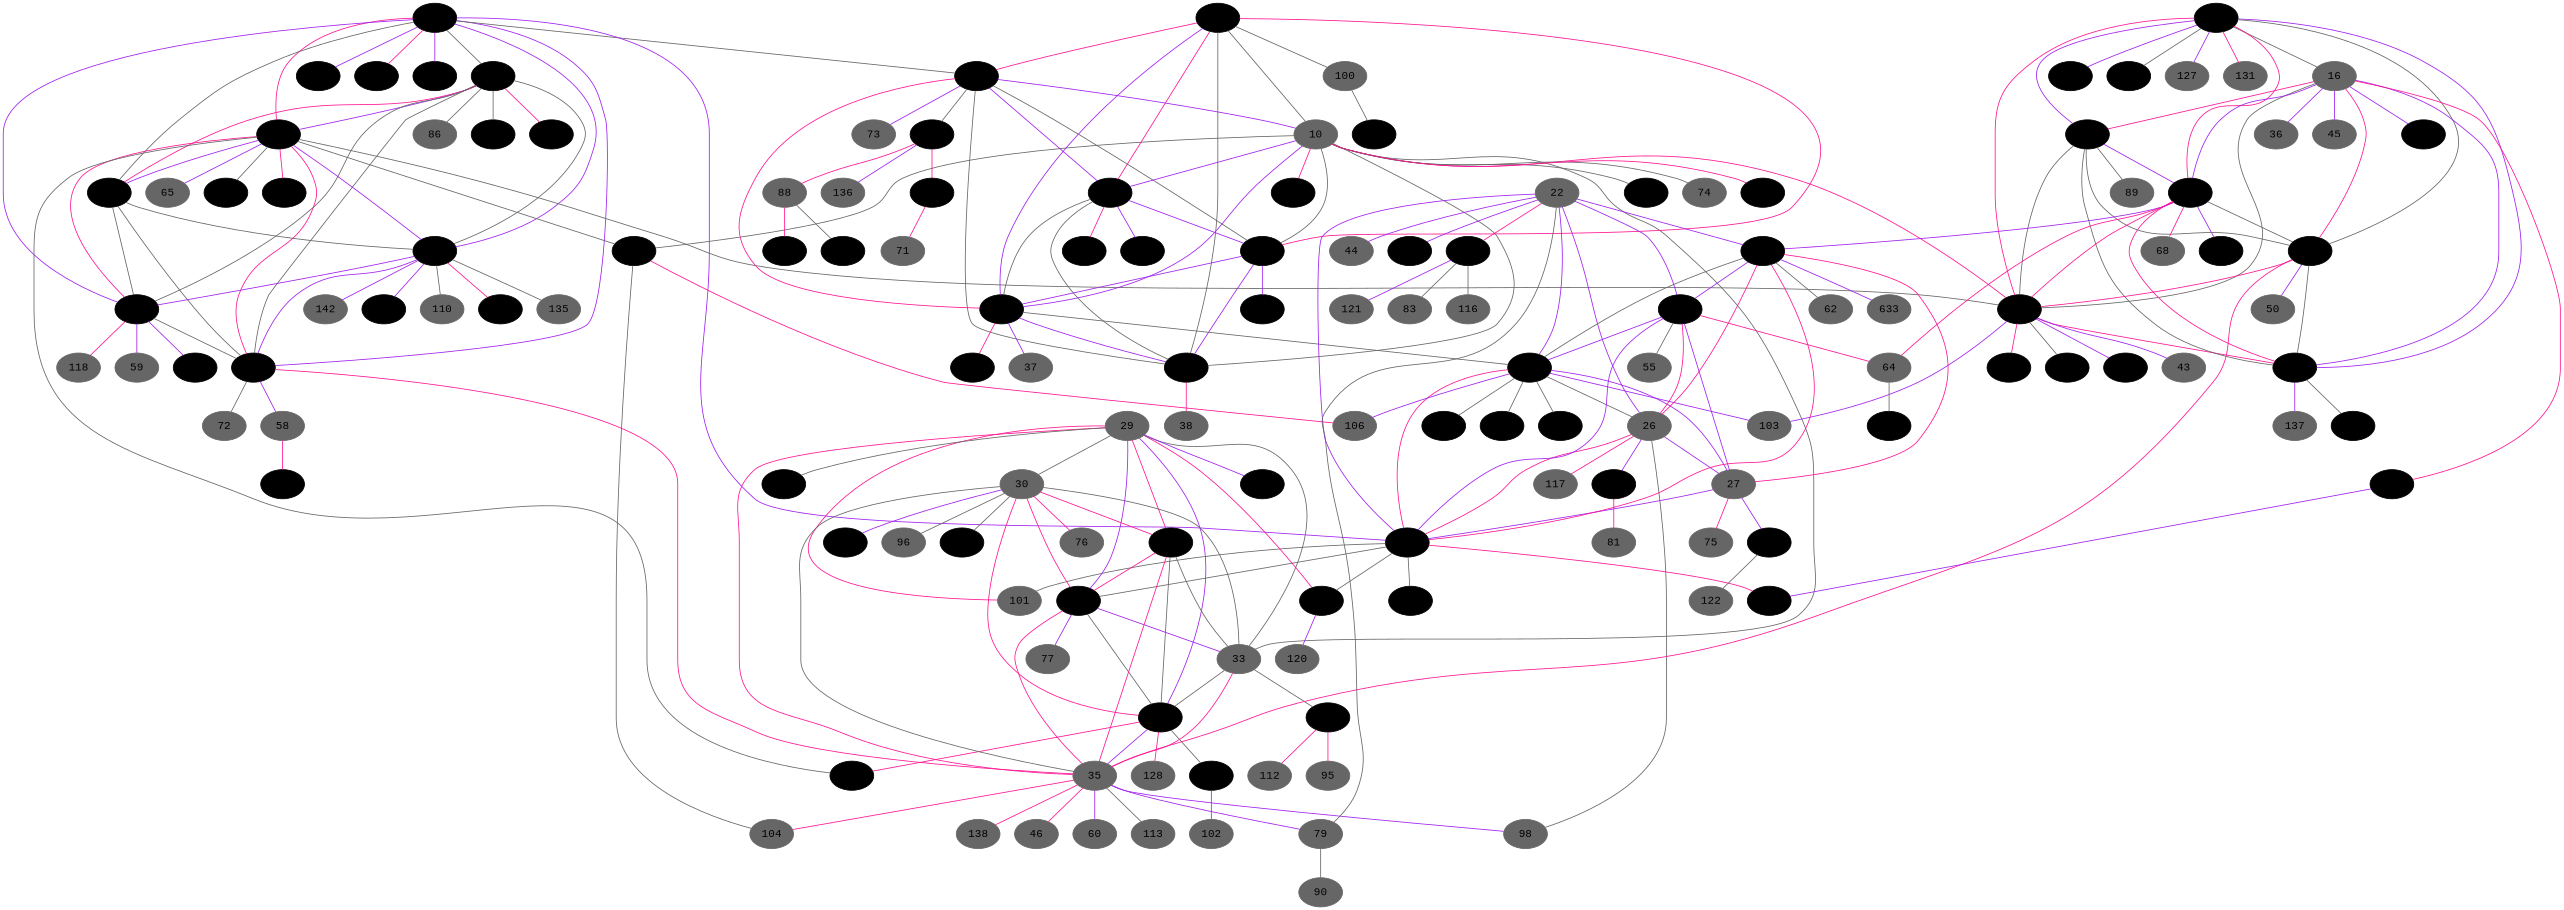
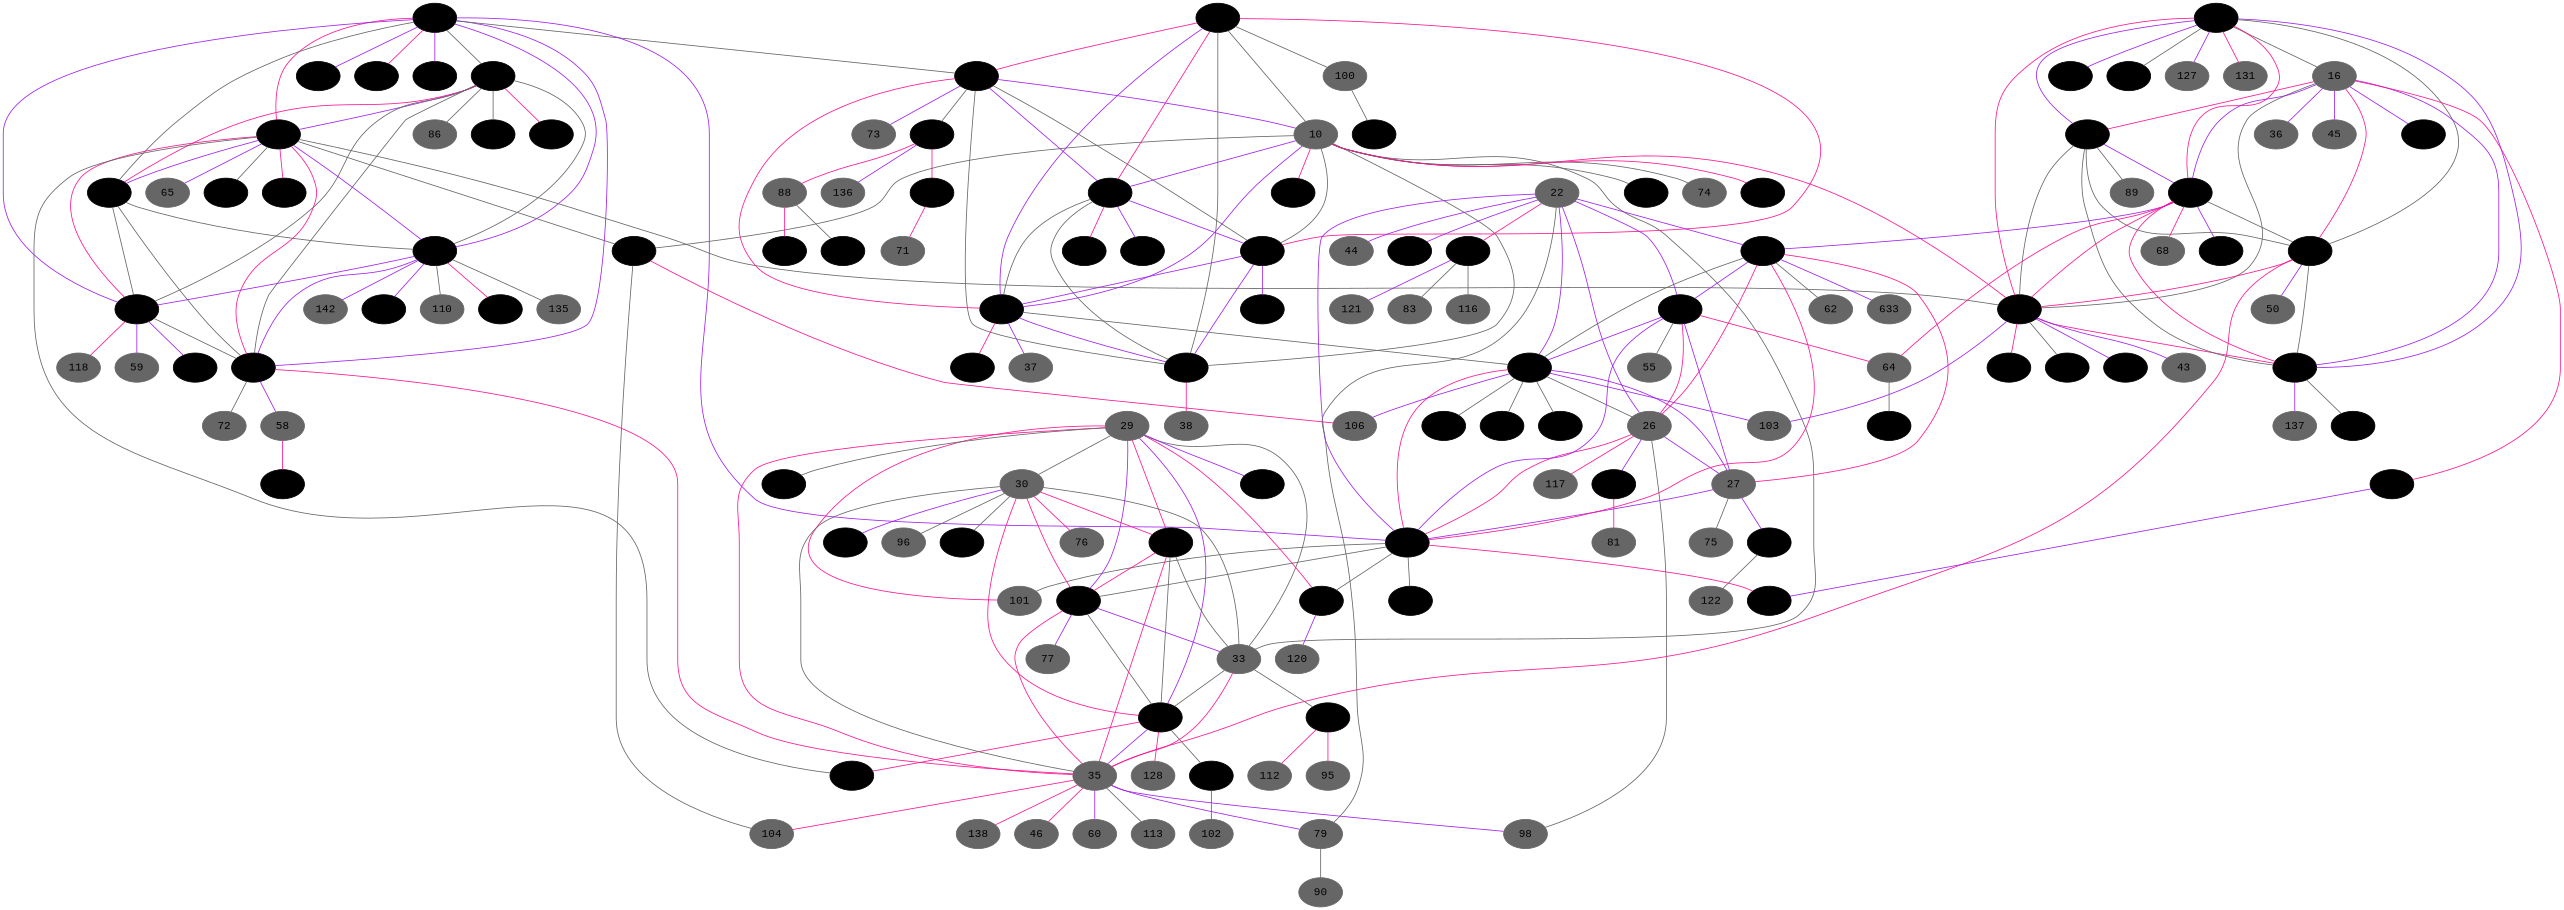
edge "27" -- "75": color deeppink -> gray40
